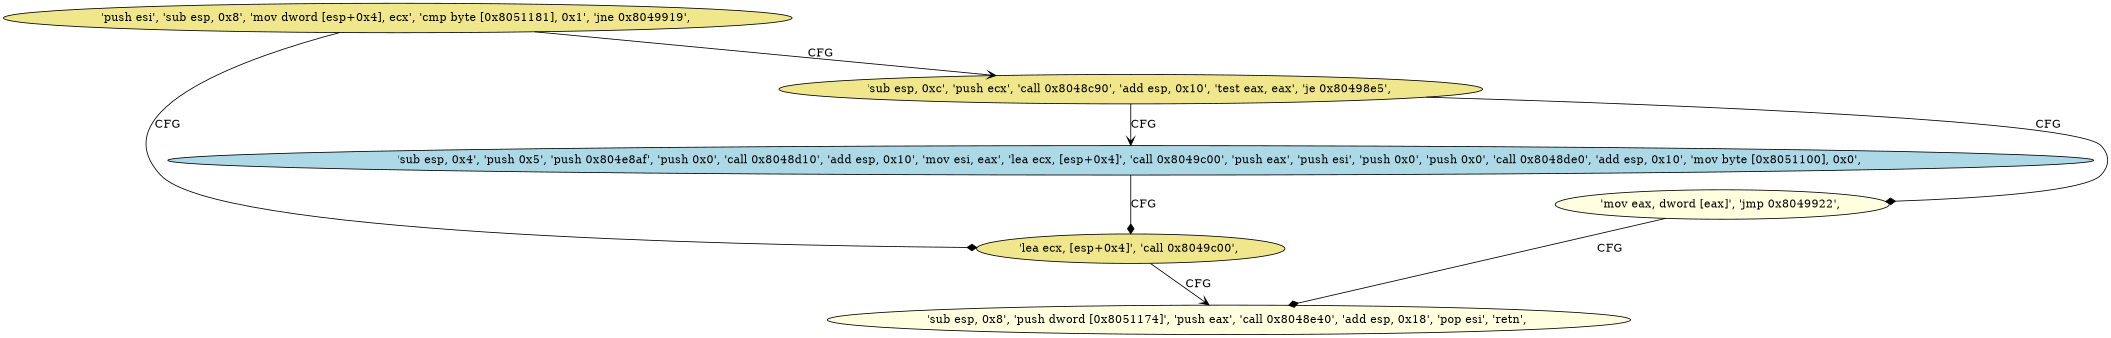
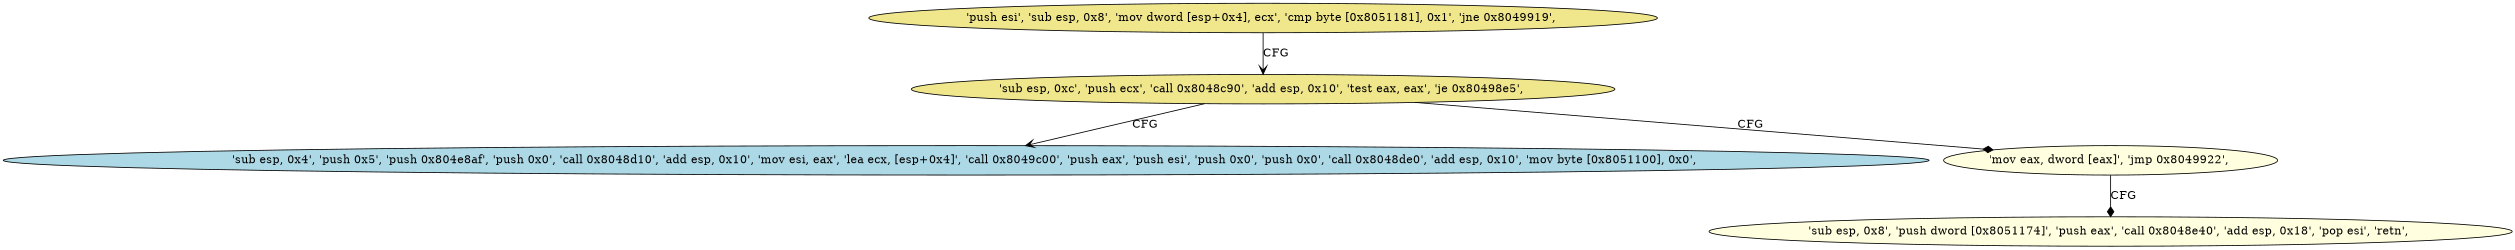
node "'lea ecx, [esp+0x4]', 'call 0x8049c00',": removed
